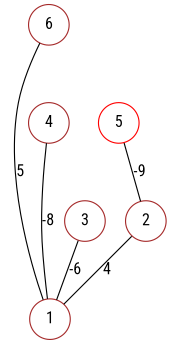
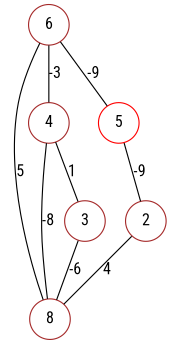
edge "6" -- "4": added, label "-3"
edge "6" -- "5": added, label "-9"
edge "4" -- "3": added, label "1"
node "1": label "1" -> "8"
